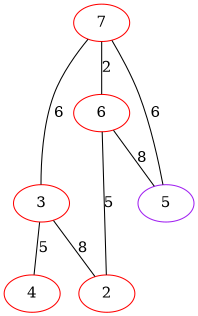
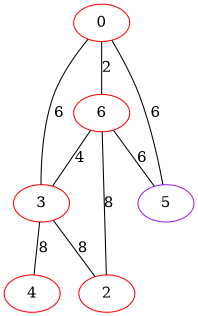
node "7": label "7" -> "0"
edge "6" -- "3": added, label "4"
edge "6" -- "5": label "8" -> "6"
edge "6" -- "2": label "5" -> "8"
edge "3" -- "4": label "5" -> "8"
